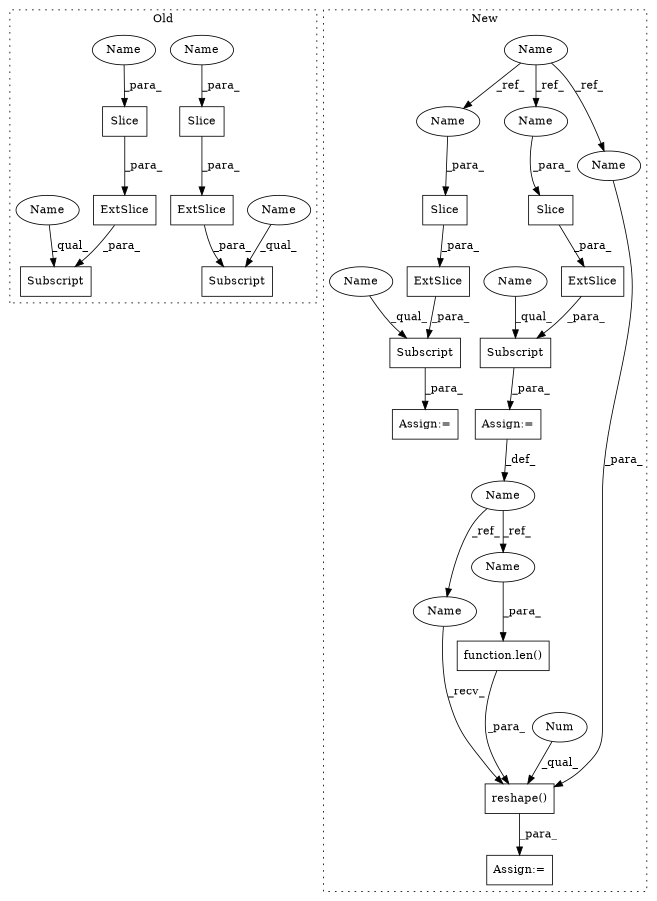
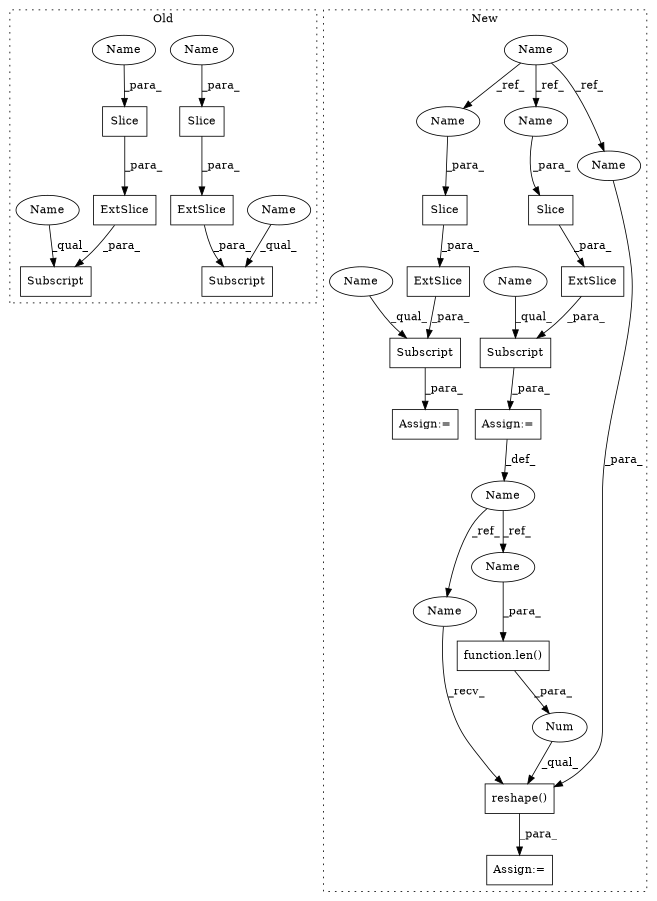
edge "function.len()" -> "reshape()": now "function.len()" -> "Num"
